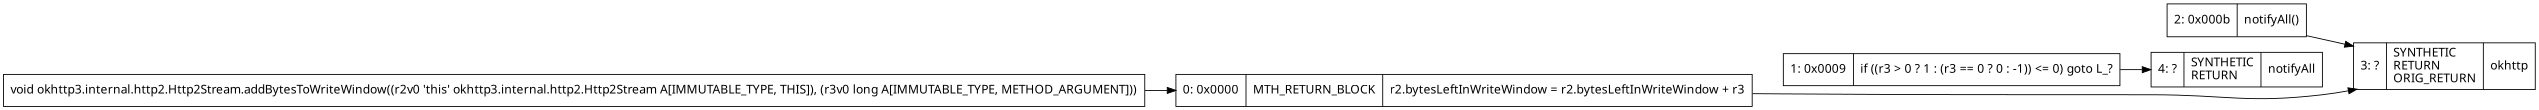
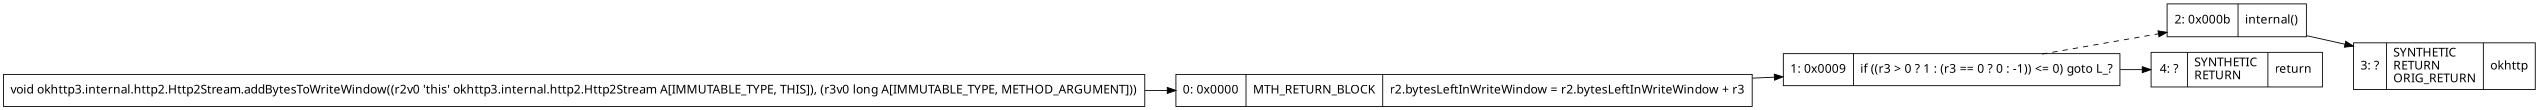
node "2: 0x000b": text "notifyAll()" -> "internal()"
edge "1: 0x0009" -> "2: 0x000b": added
node "4: ?": text "notifyAll" -> "return"
edge "0: 0x0000" -> "3: ?": now "0: 0x0000" -> "1: 0x0009"
